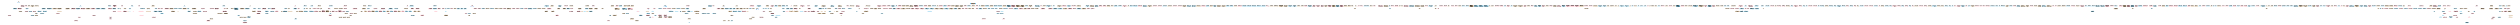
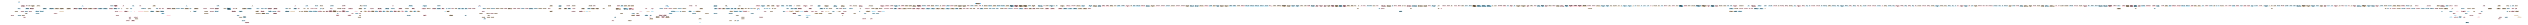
node "FrequencyGrid< eliasGrid >::update_Wscale": added
